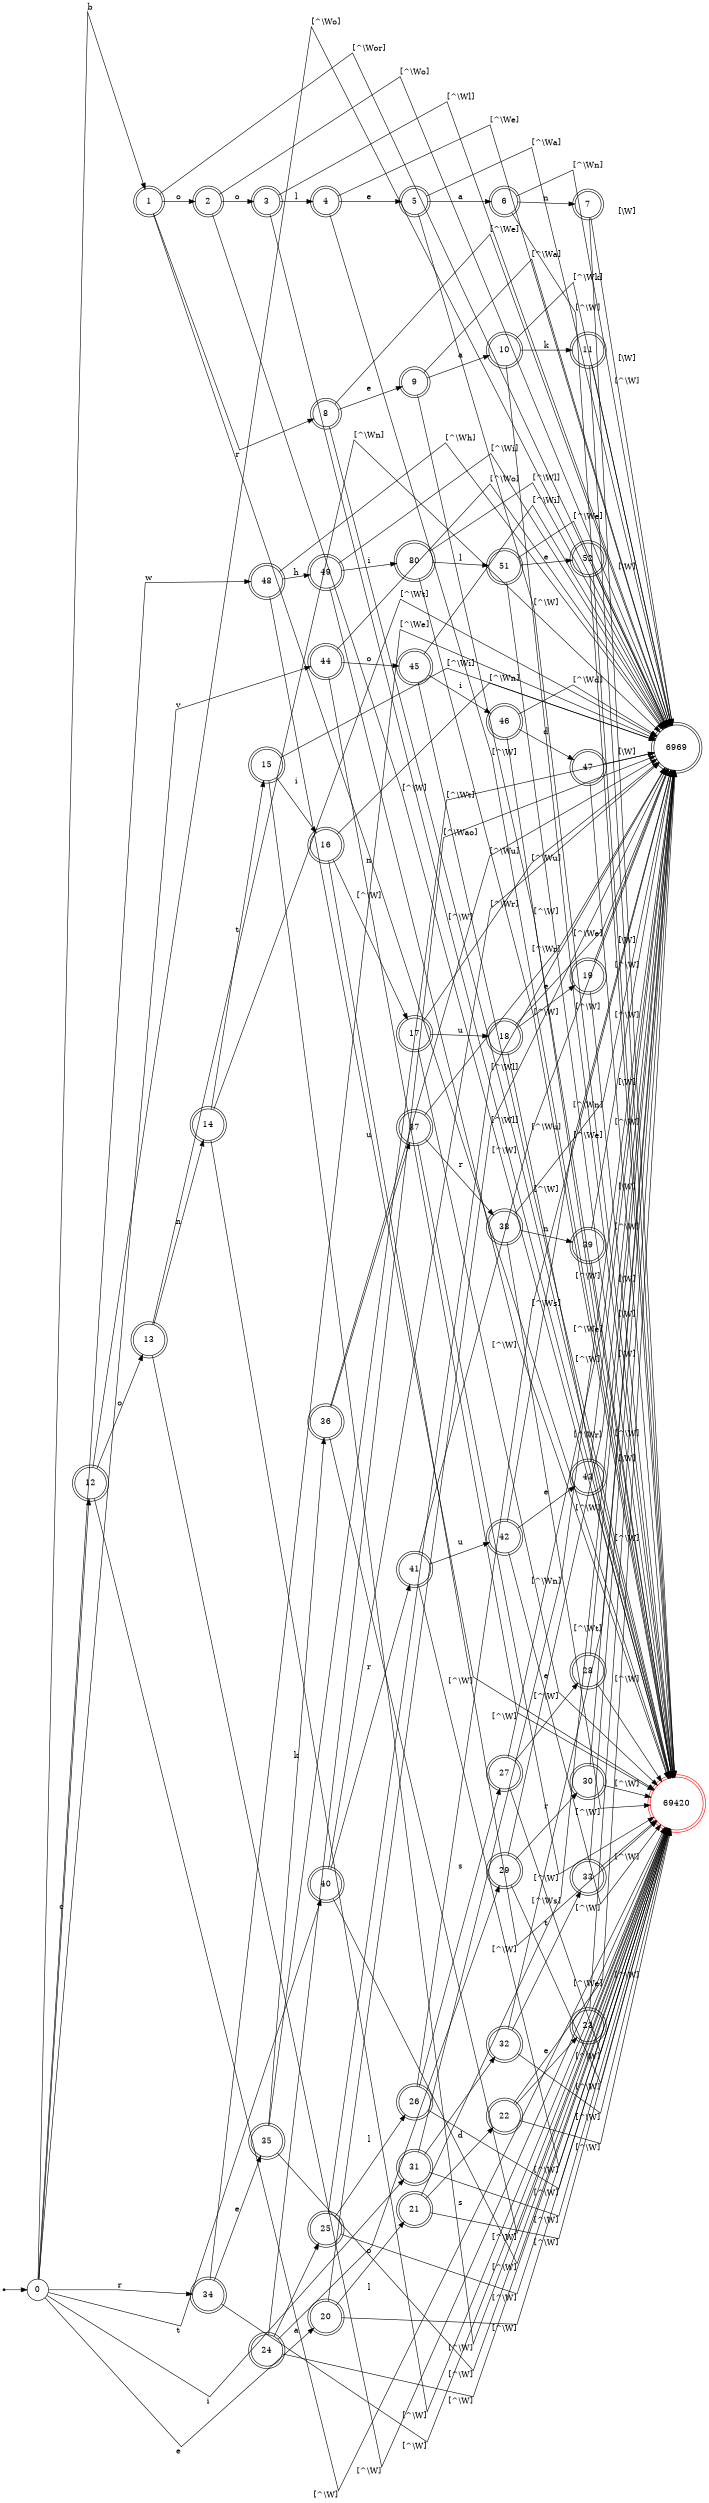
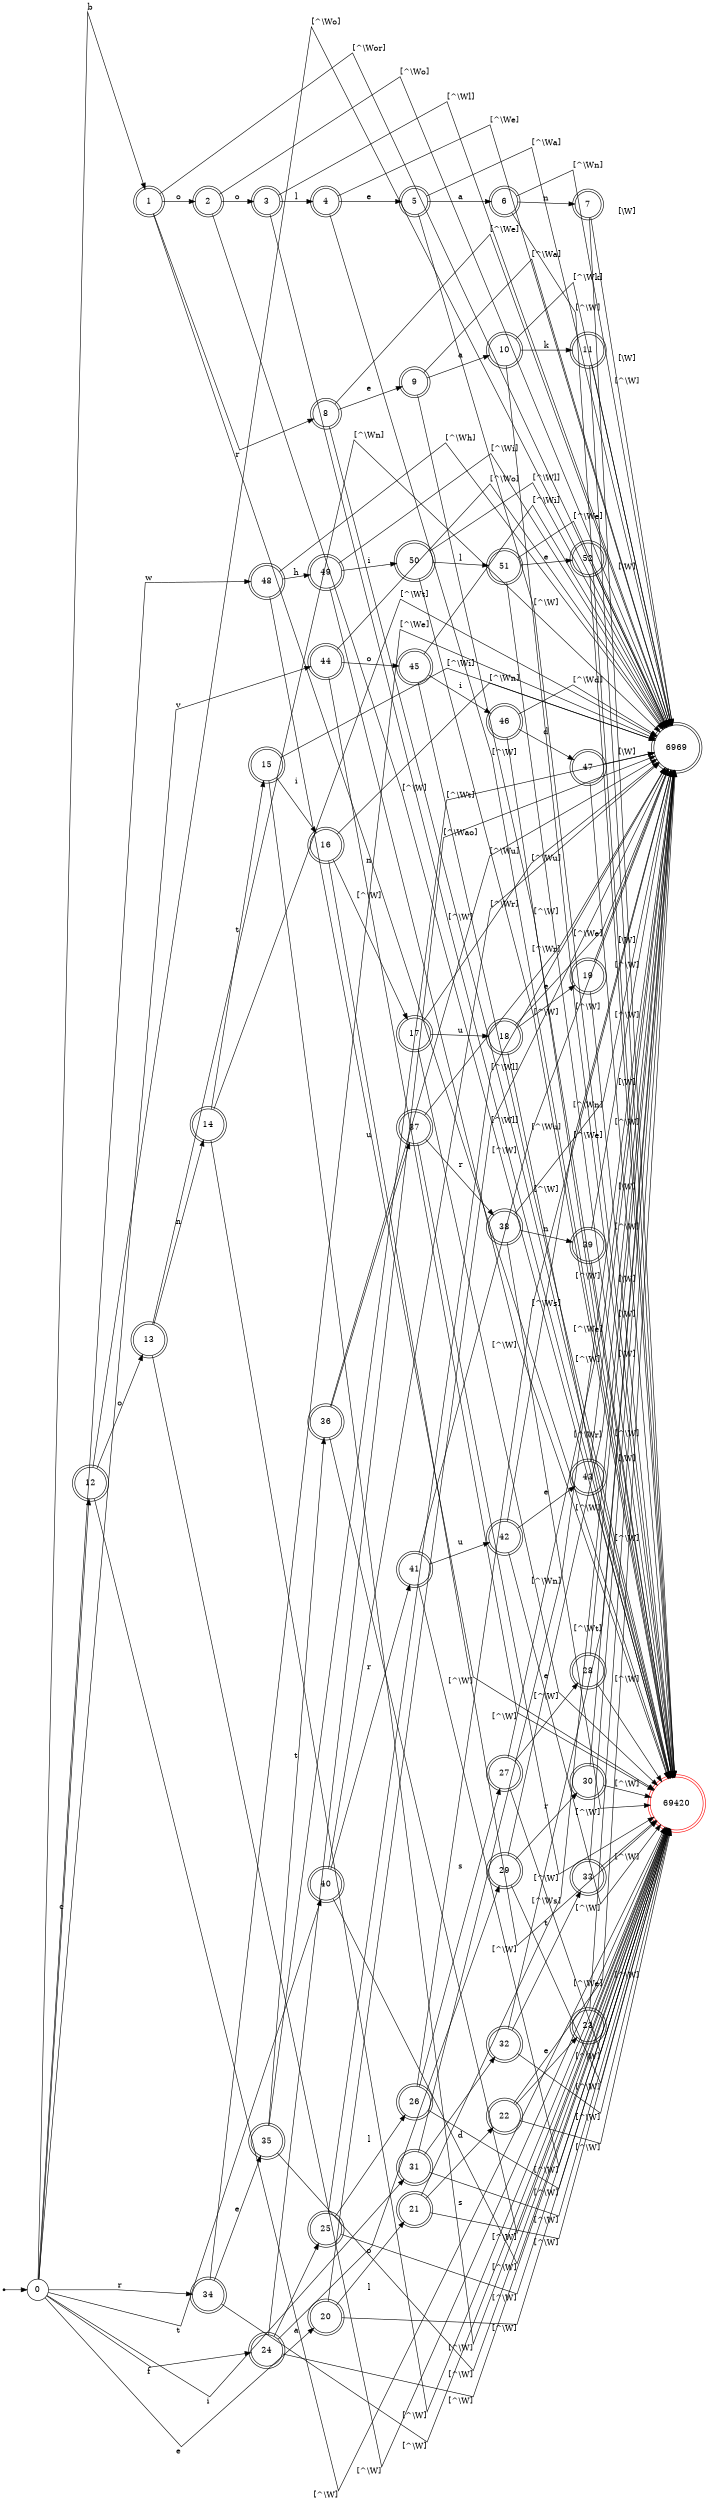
node "80": label "80" -> "50"
edge "35" -> "36": label "k" -> "t"
edge "0" -> "24": added, label "f"
